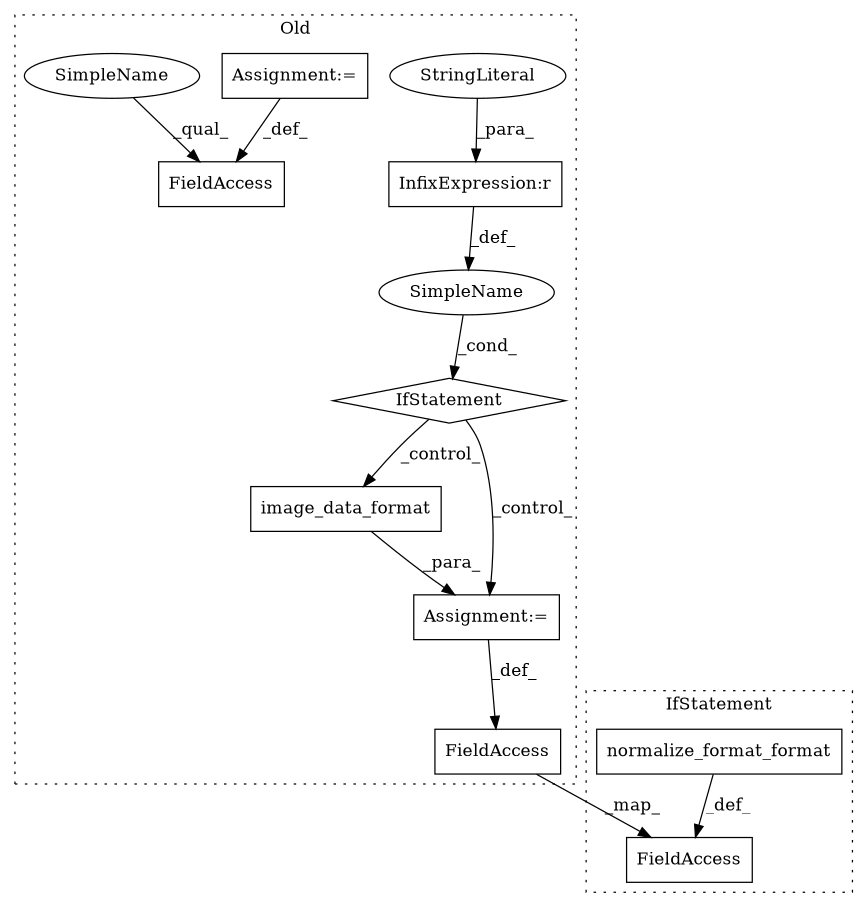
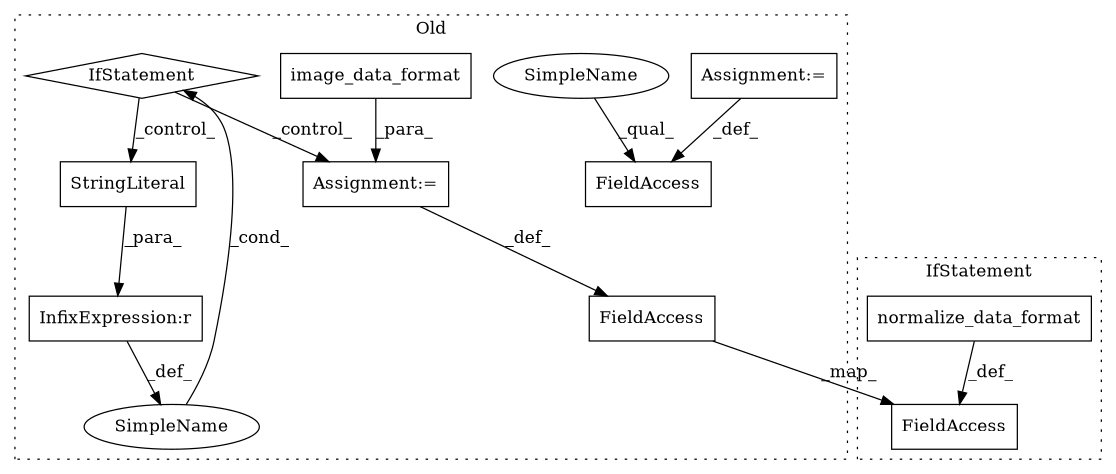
node "StringLiteral": shape ellipse -> box
edge "IfStatement" -> "image_data_format": now "IfStatement" -> "StringLiteral"
node "normalize_format_format": label "normalize_format_format" -> "normalize_data_format"
